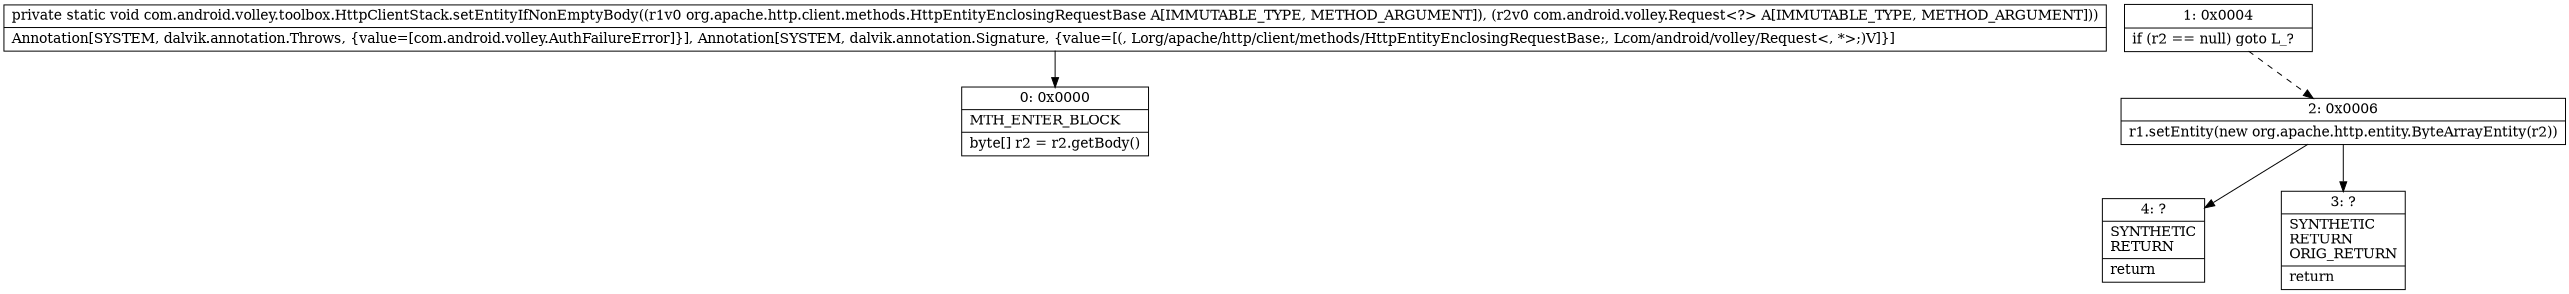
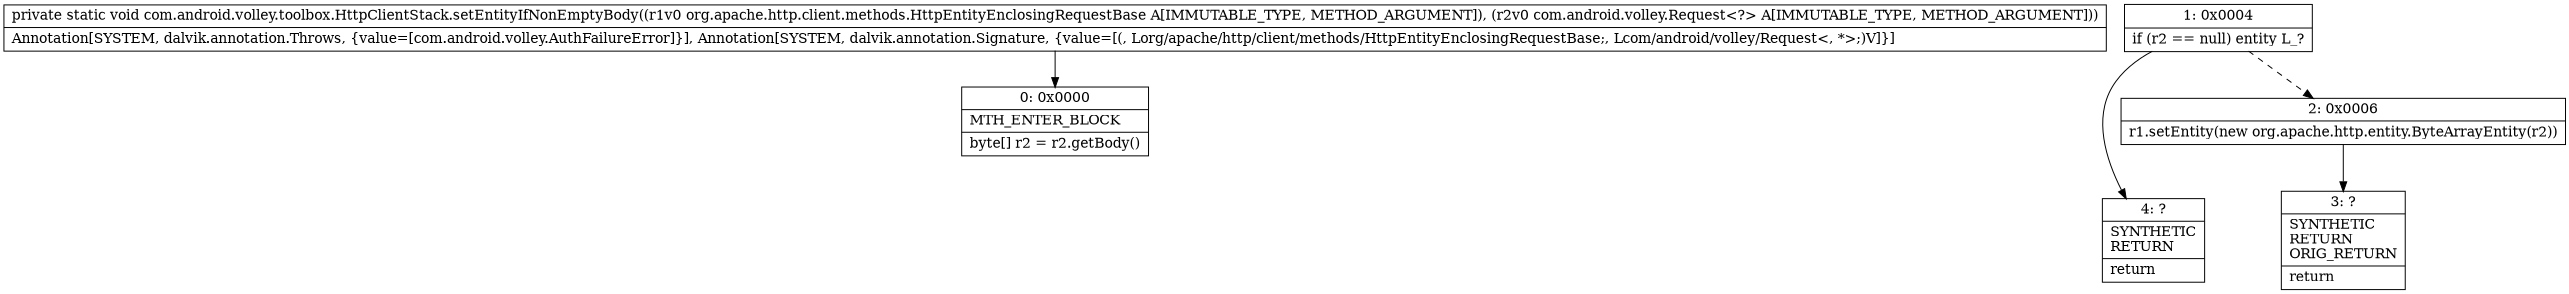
node "1: 0x0004": text "if (r2 == null) goto L_?" -> "if (r2 == null) entity L_?"
edge "2: 0x0006" -> "4: ?": now "1: 0x0004" -> "4: ?"
